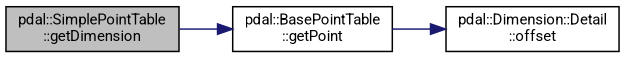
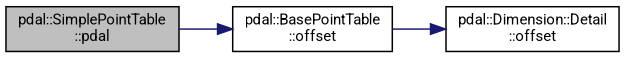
node "pdal::SimplePointTable ::getDimension": label "pdal::SimplePointTable ::getDimension" -> "pdal::SimplePointTable ::pdal"
node "pdal::BasePointTable ::getPoint": label "pdal::BasePointTable ::getPoint" -> "pdal::BasePointTable ::offset"
